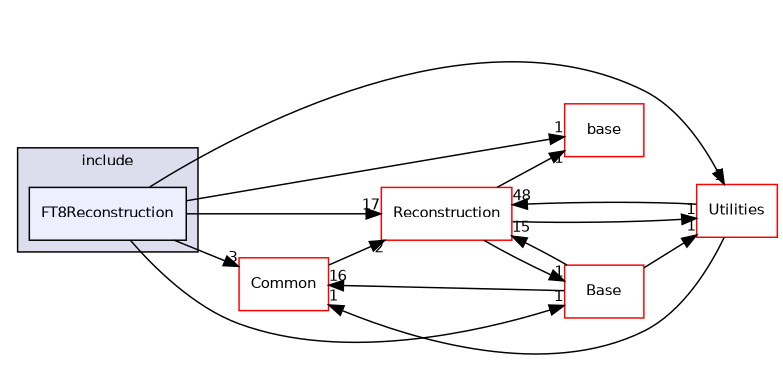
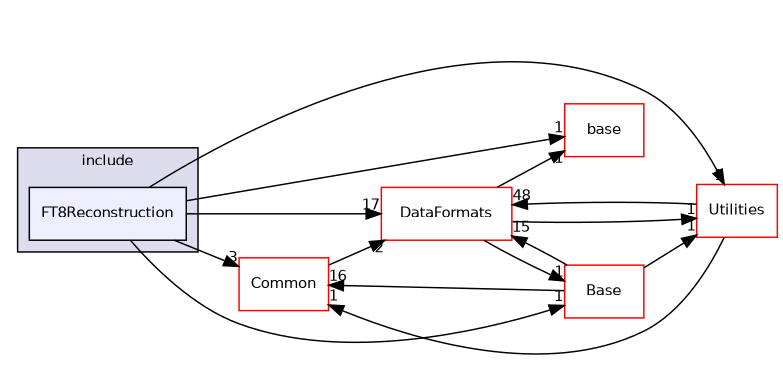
node "Reconstruction": label "Reconstruction" -> "DataFormats"
